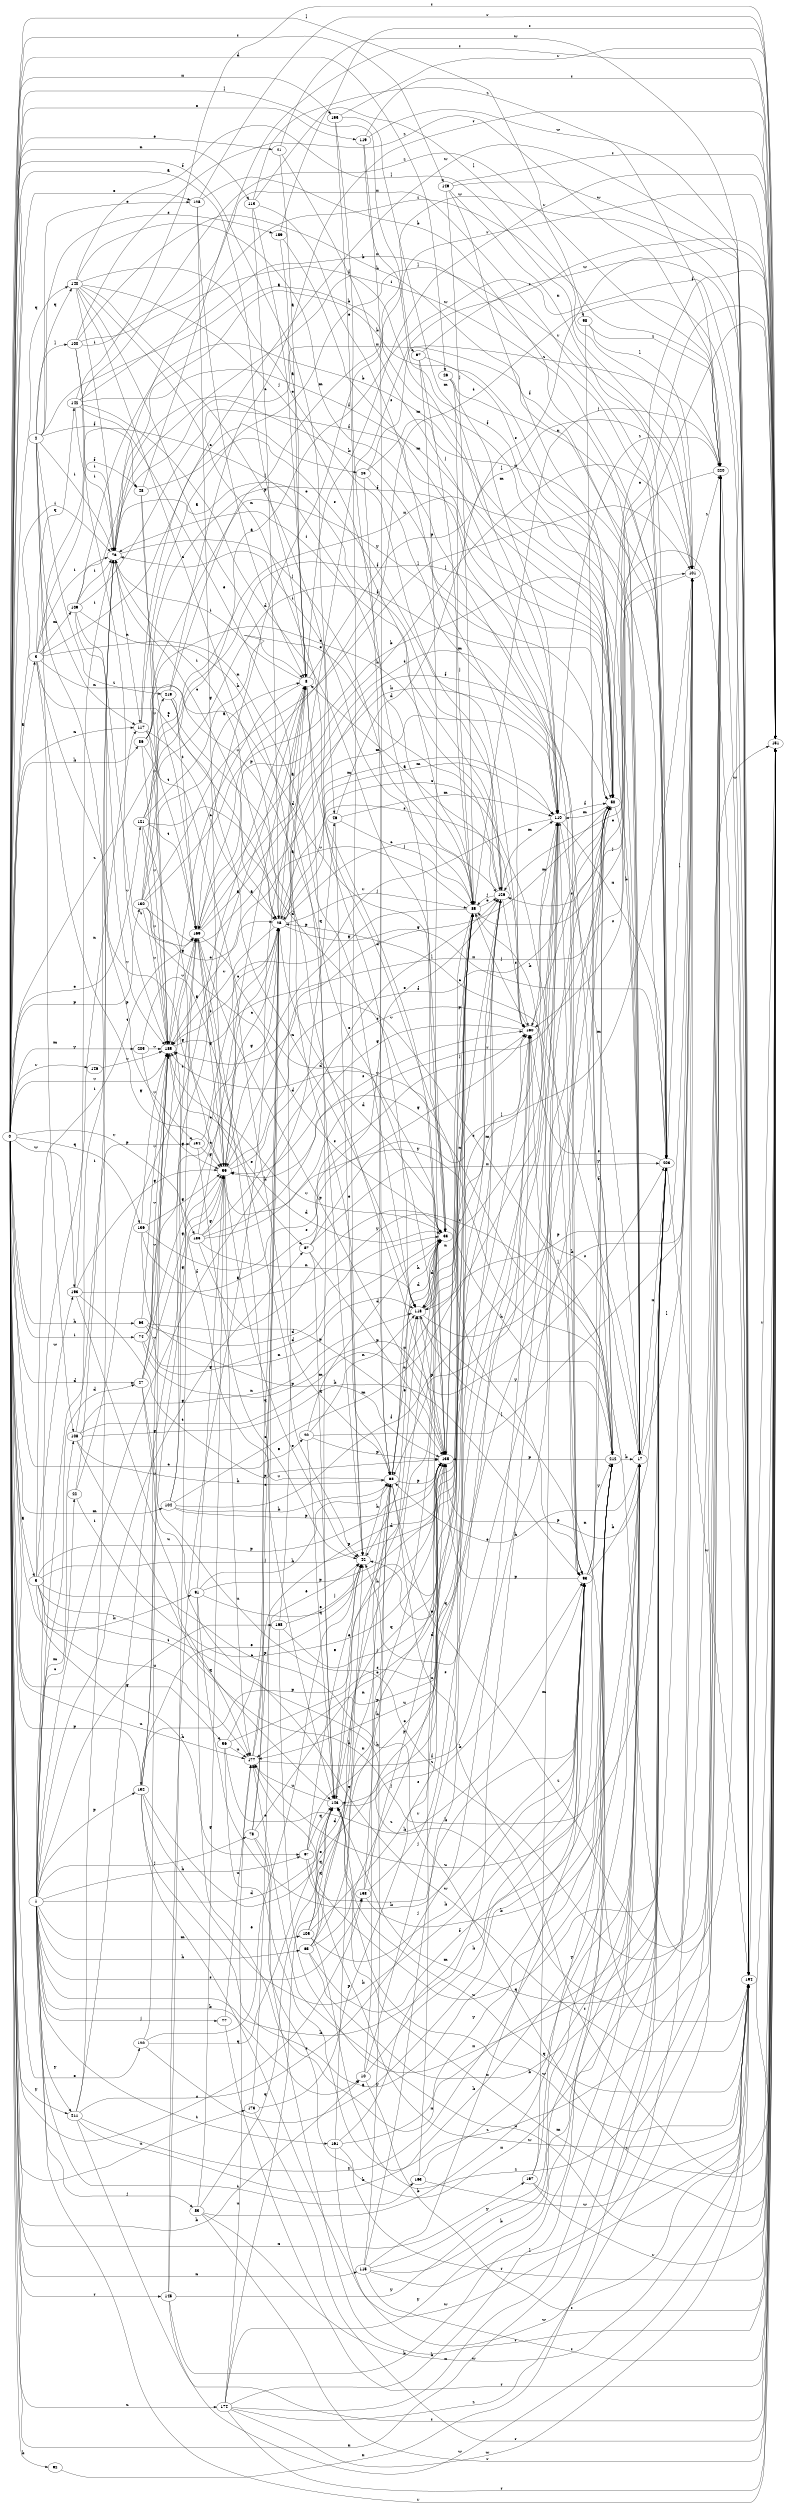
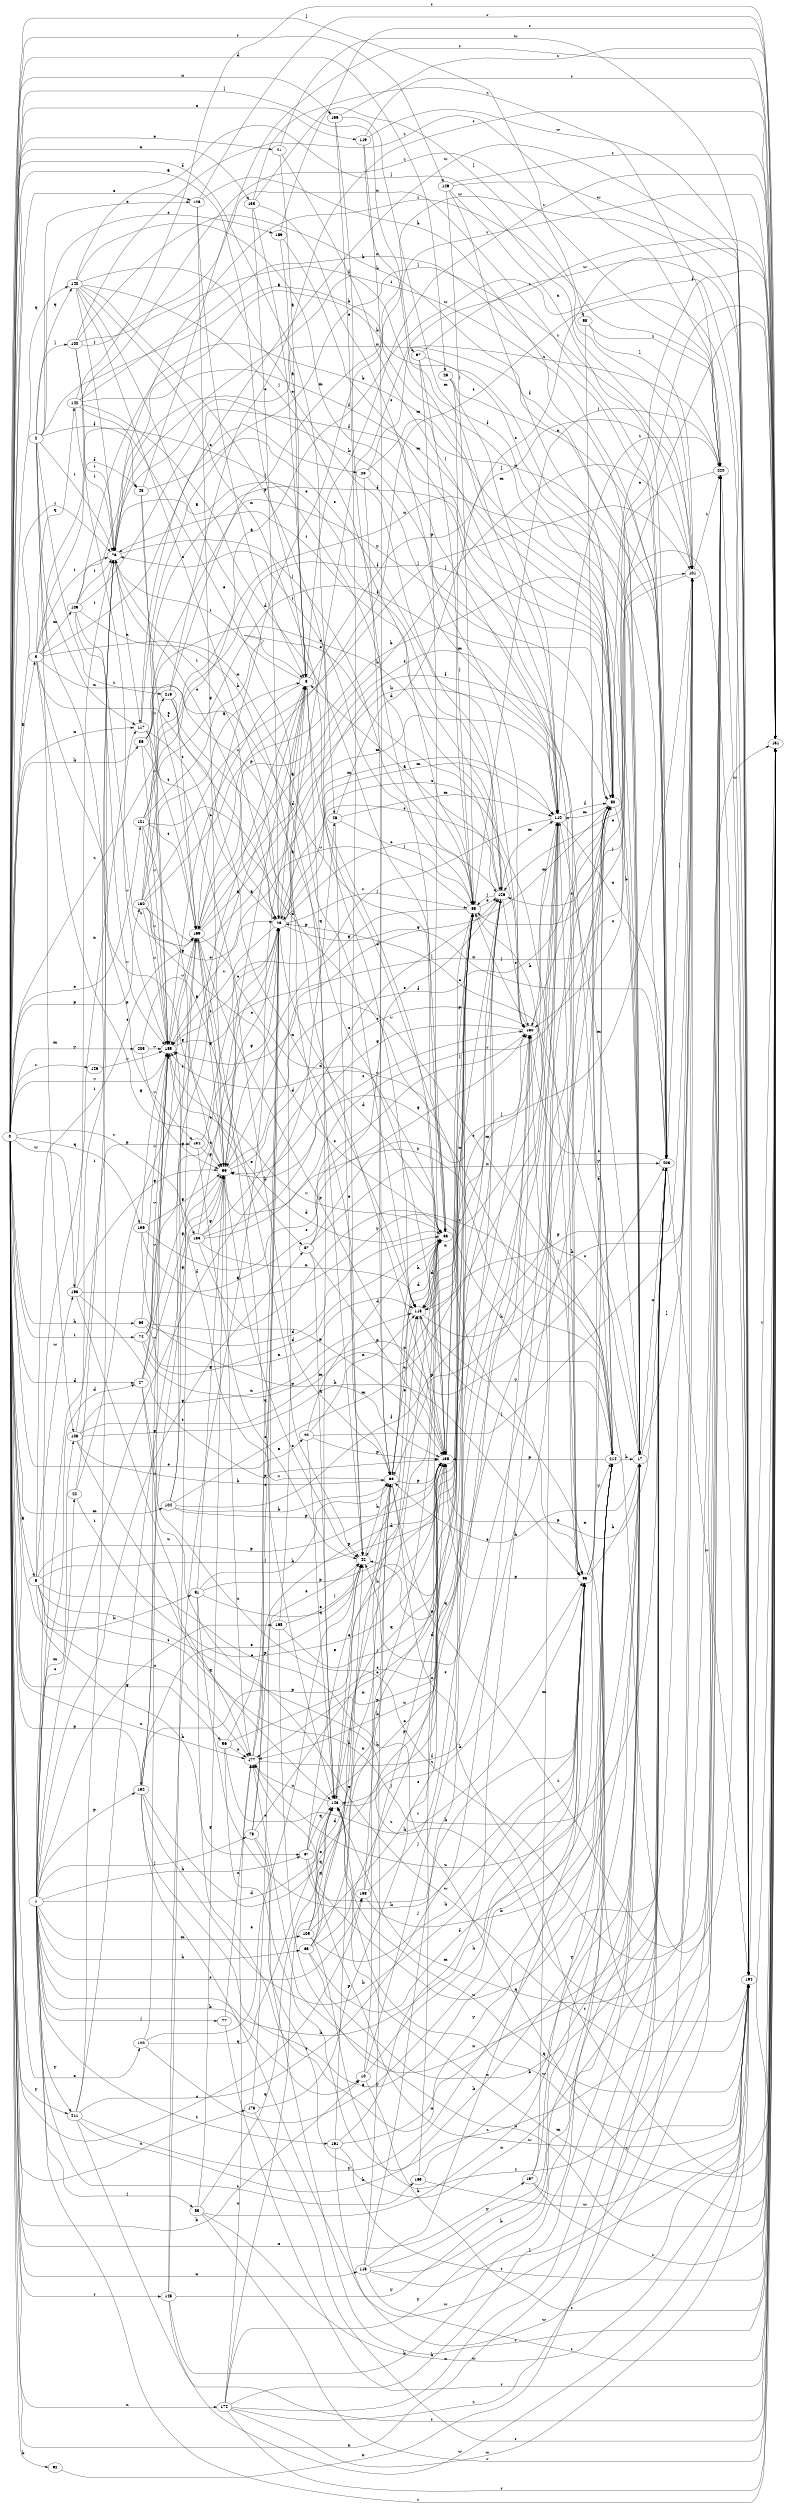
node "113": label "113" -> "133"
node "212": label "212" -> "214"
